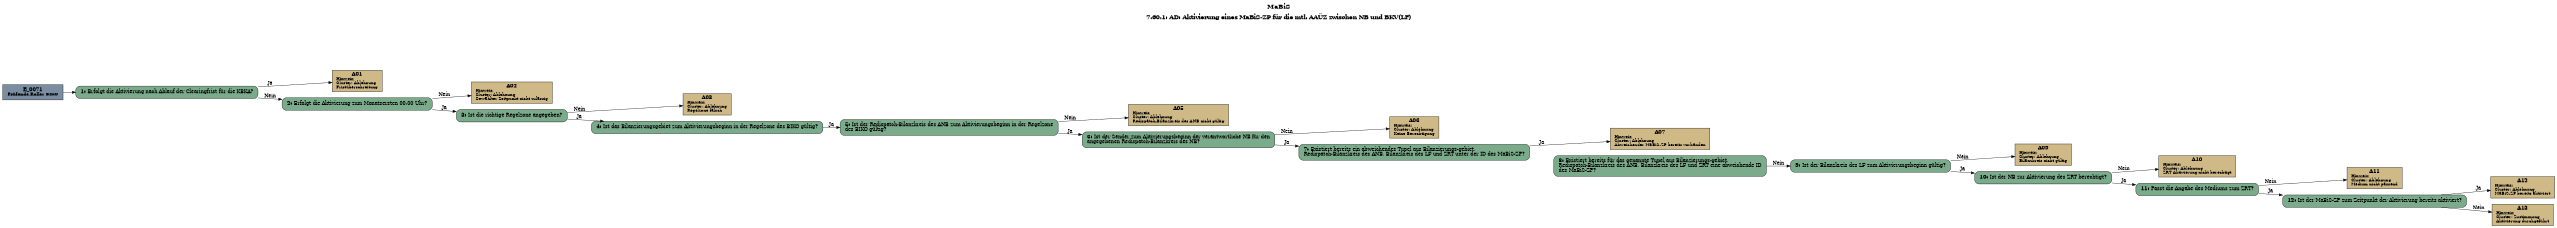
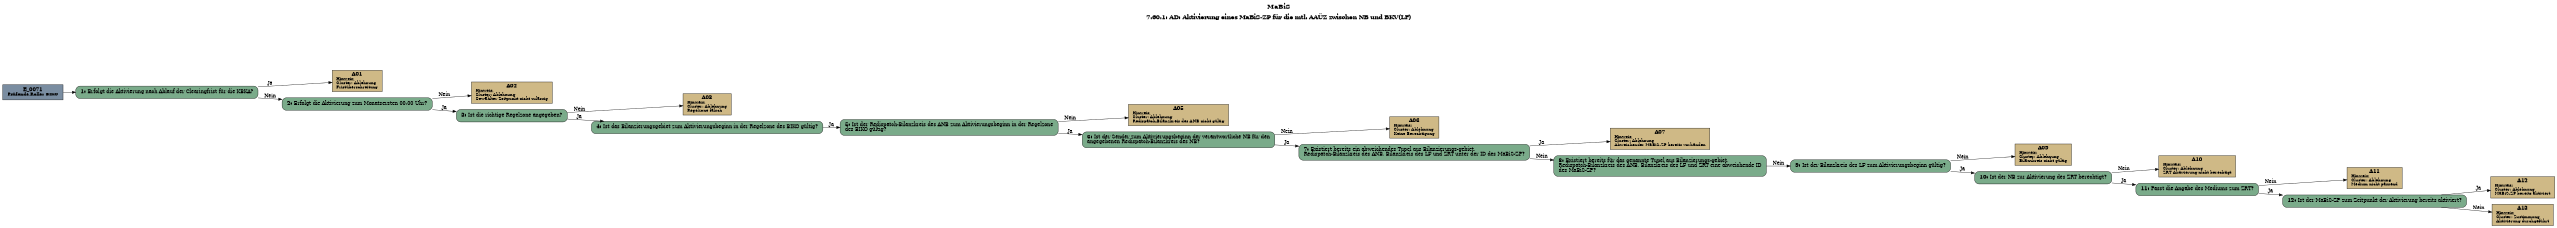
edge "7:" -> "8:": added, label "Nein"
